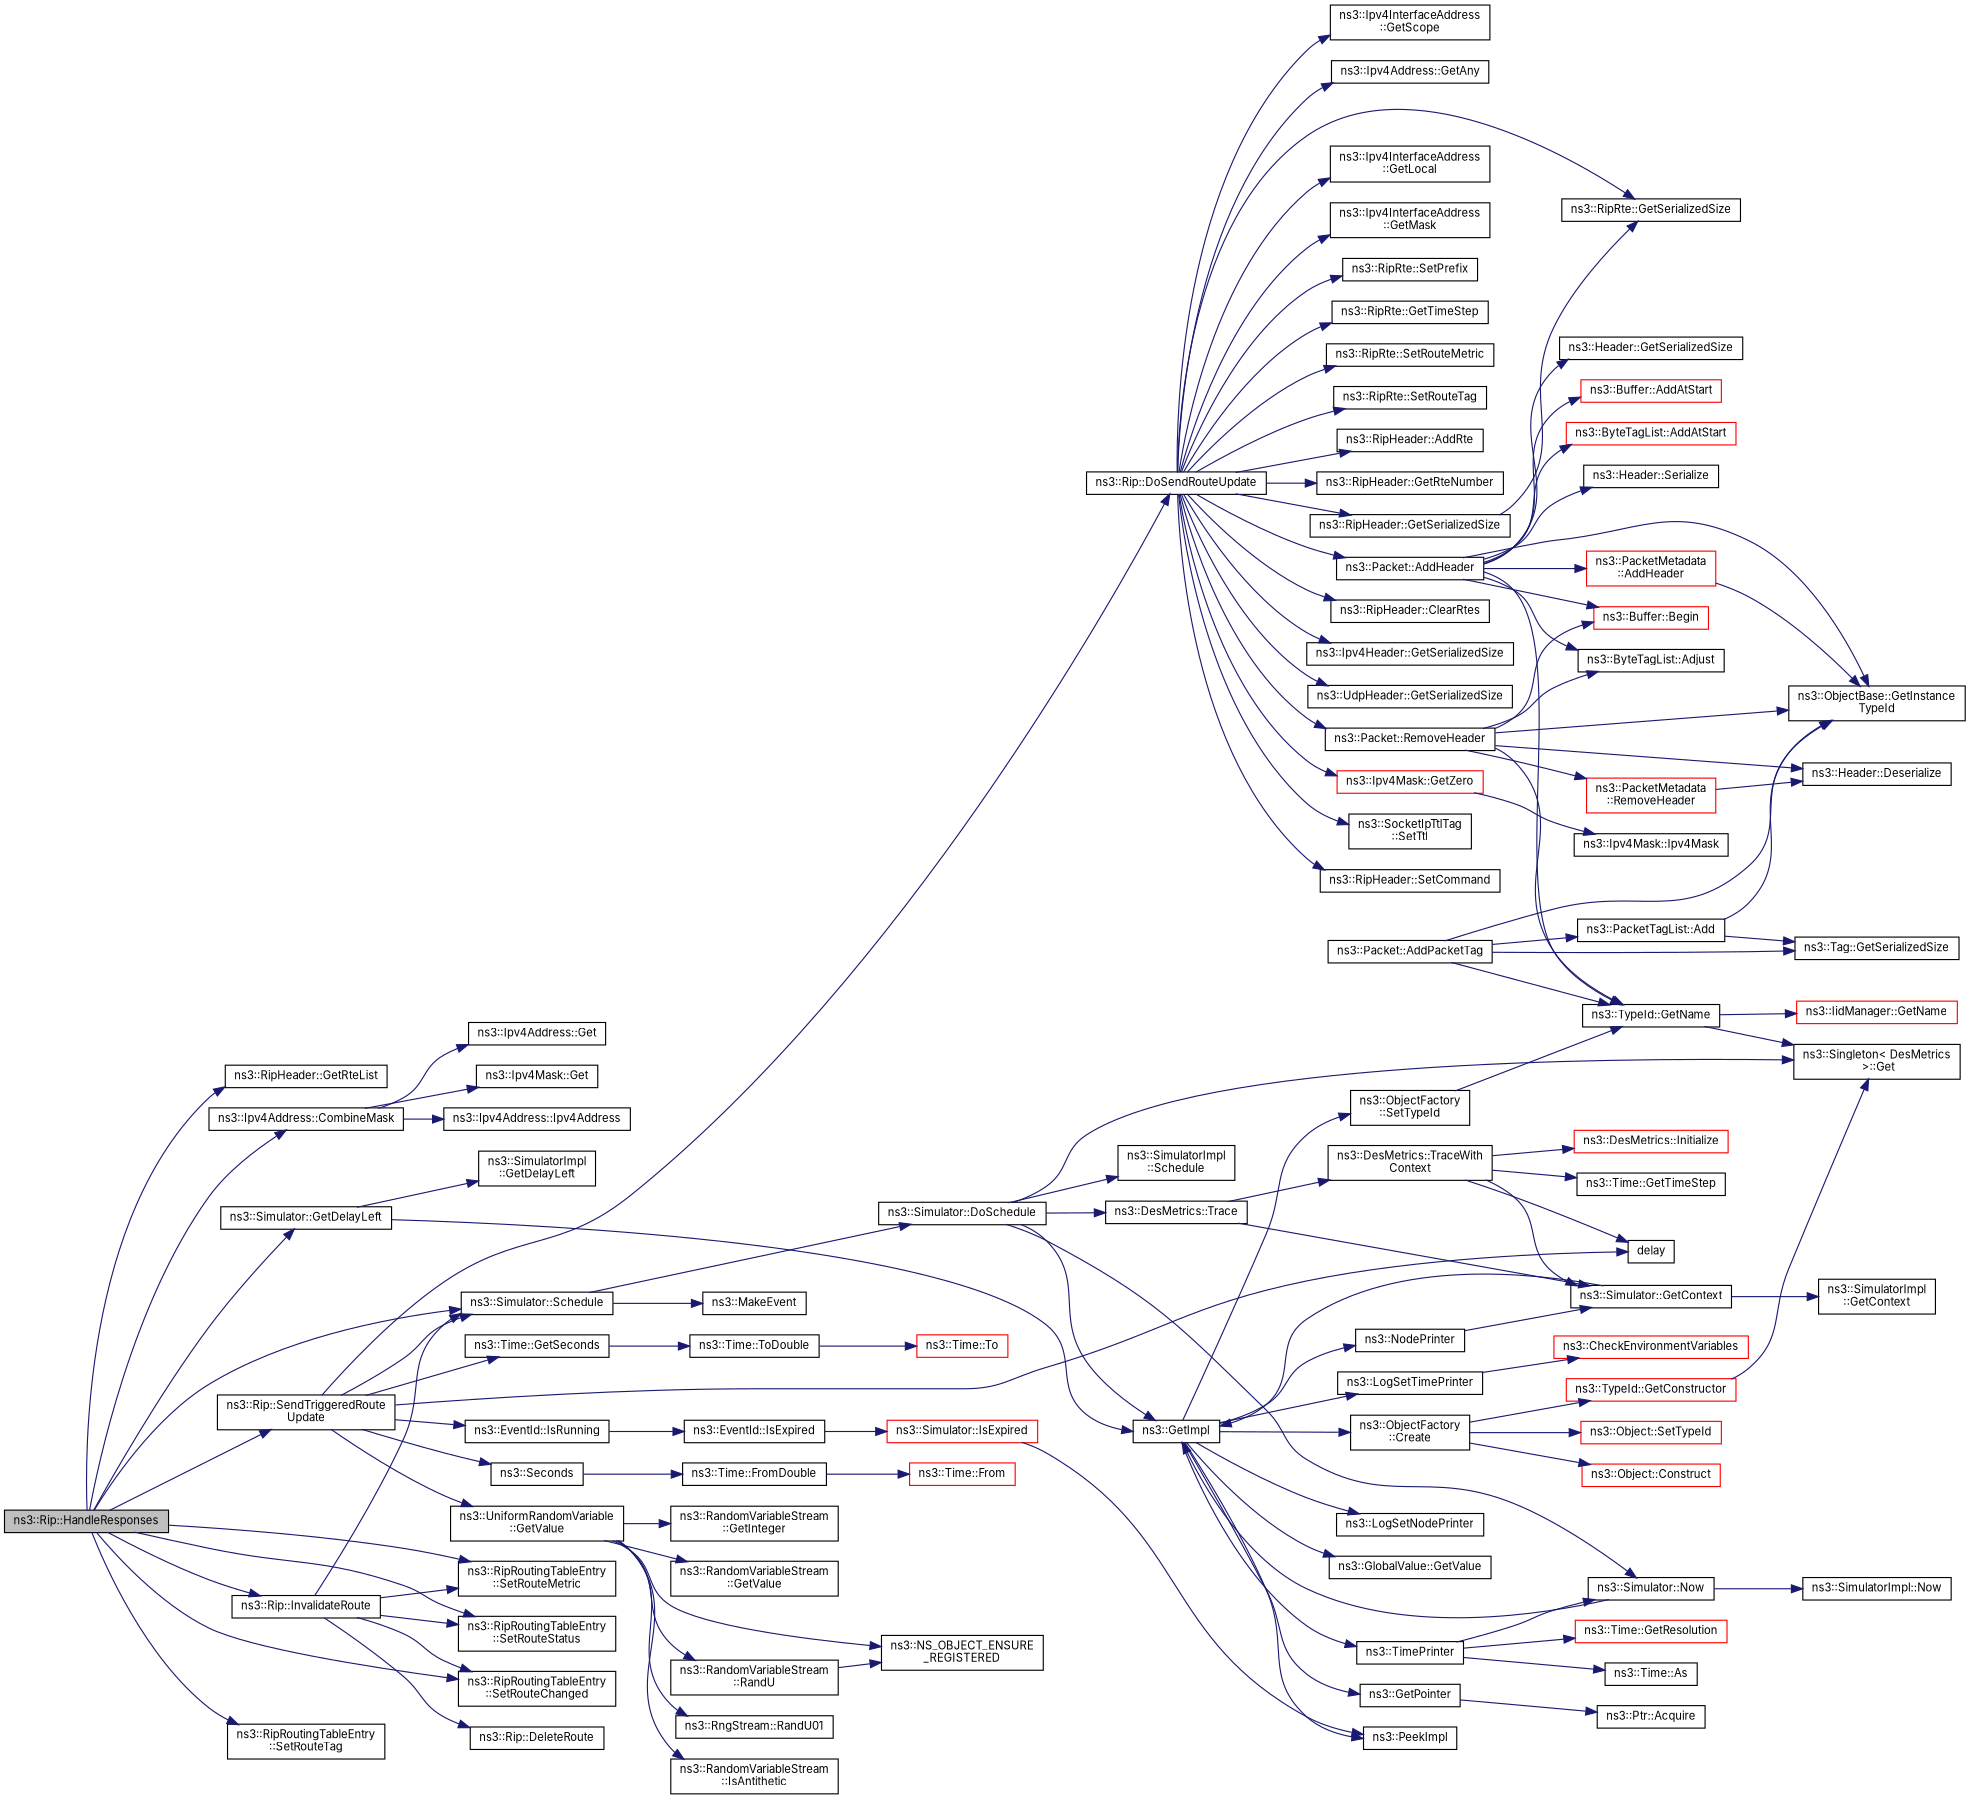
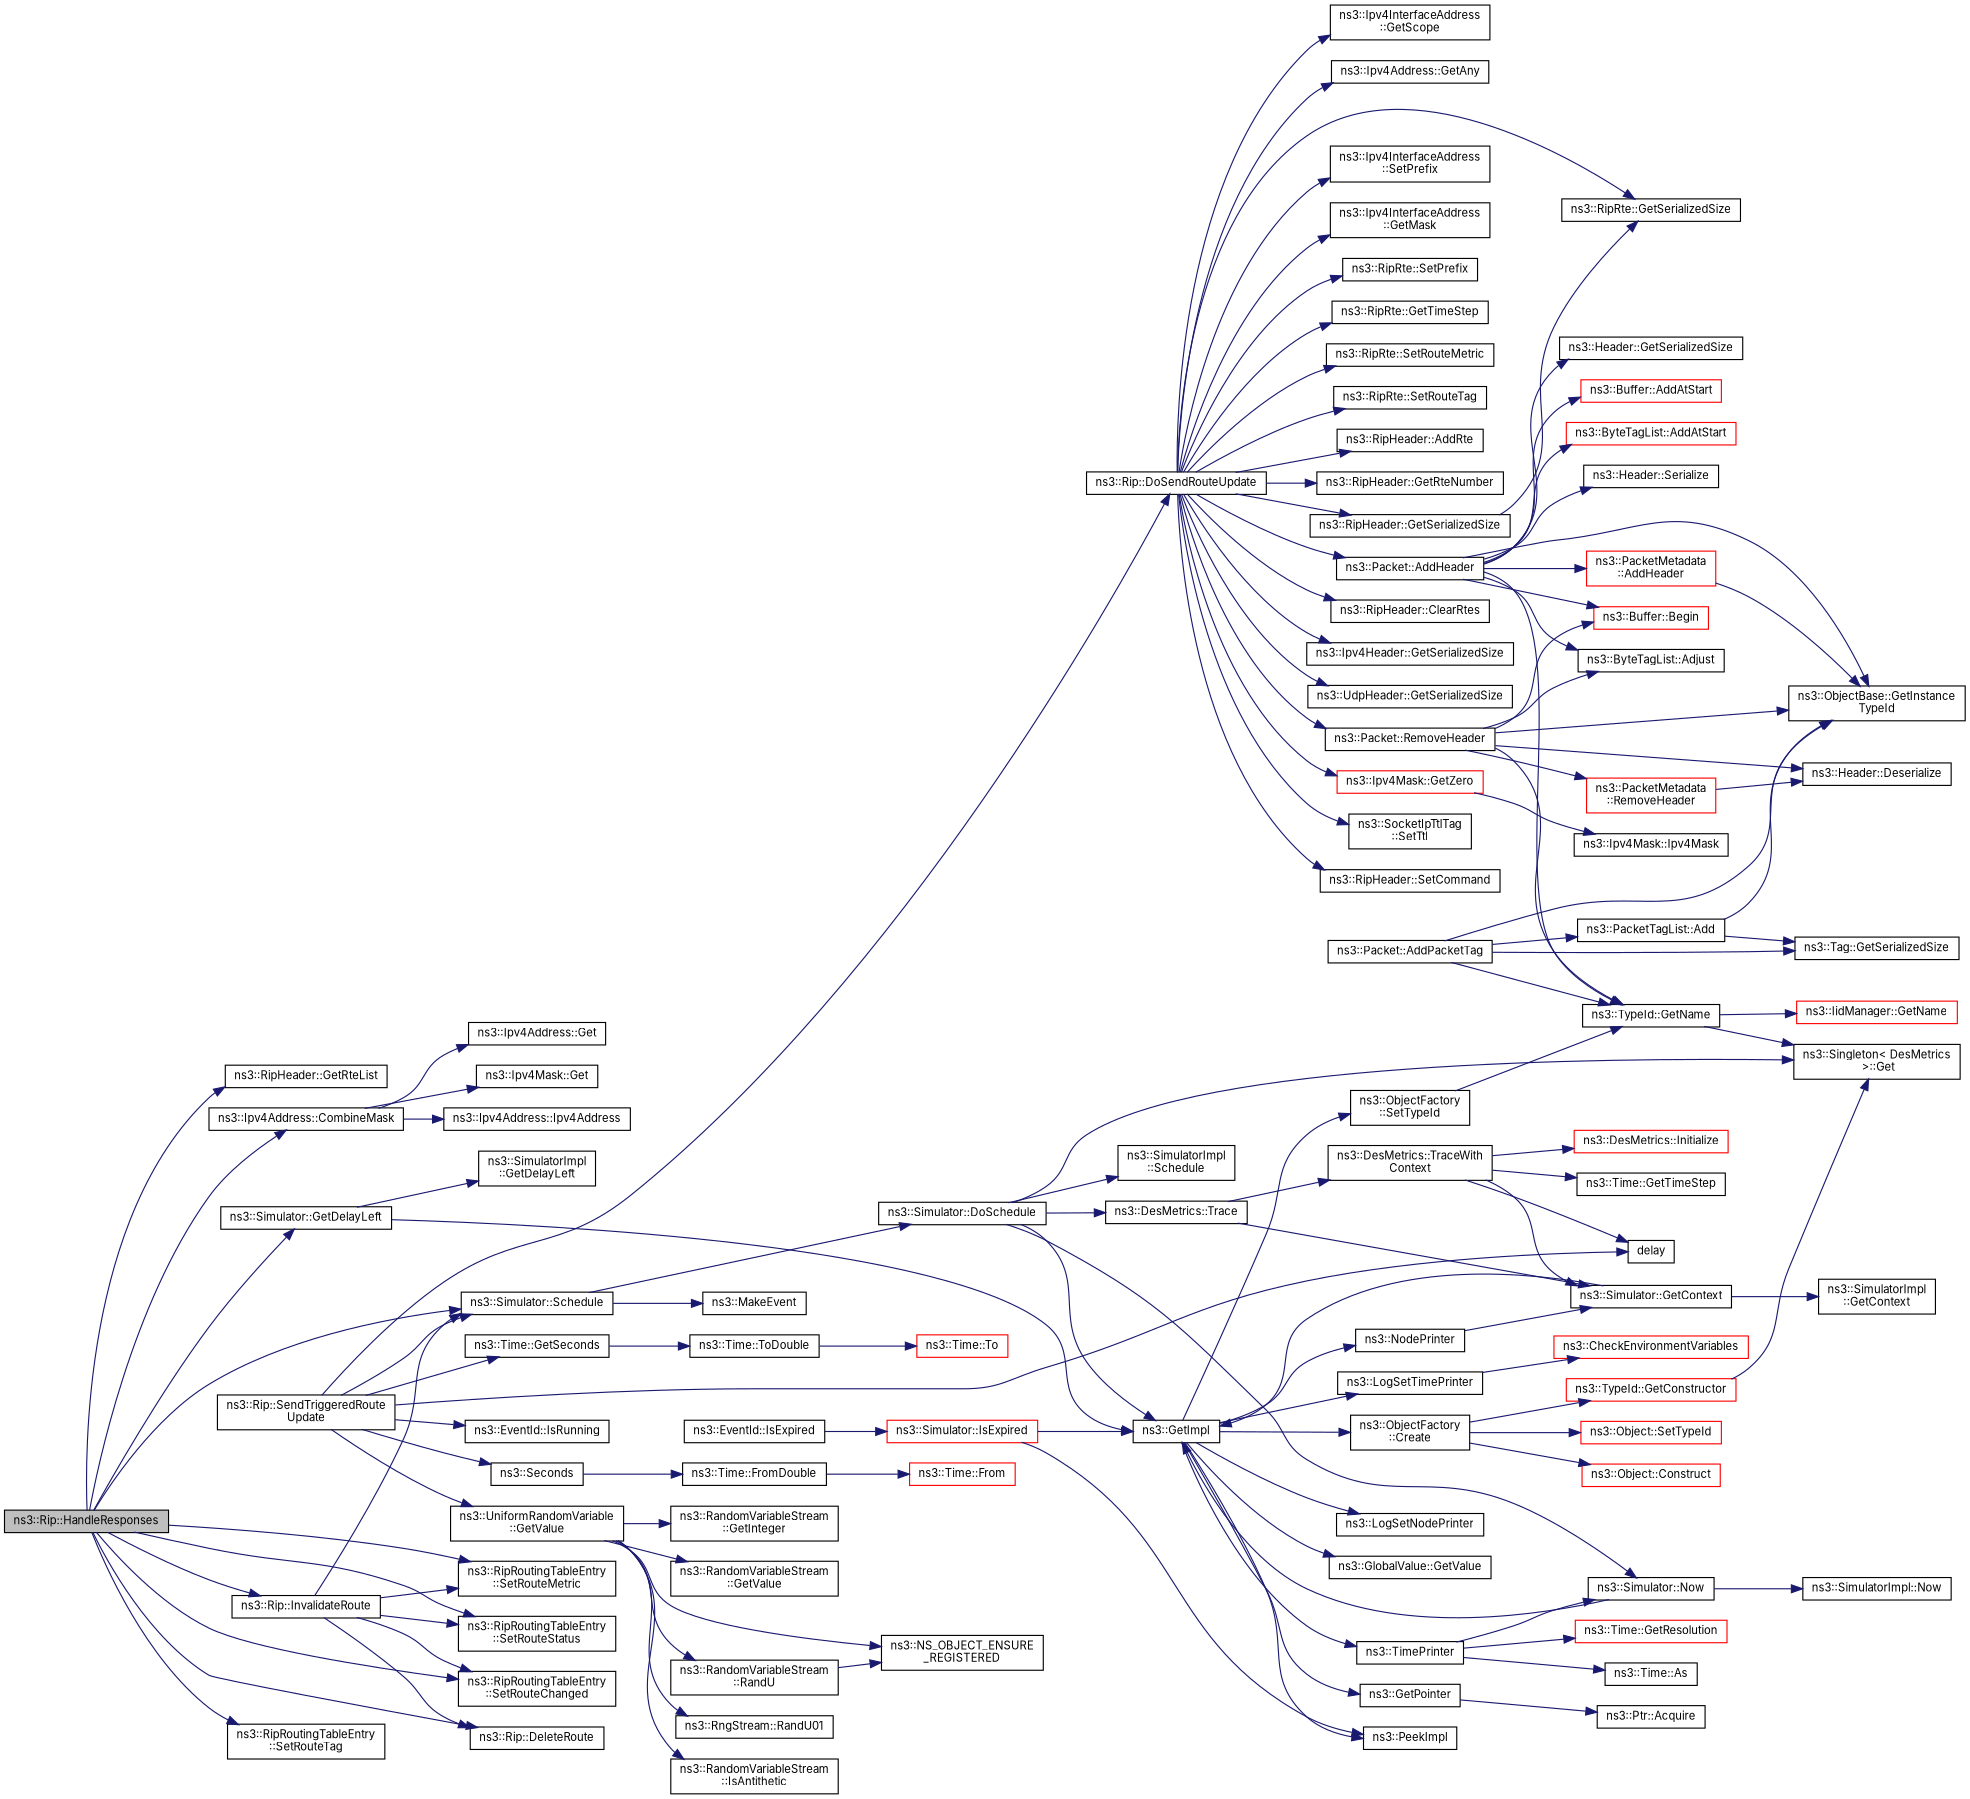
node "ns3::Ipv4InterfaceAddress ::GetLocal": label "ns3::Ipv4InterfaceAddress ::GetLocal" -> "ns3::Ipv4InterfaceAddress ::SetPrefix"
edge "ns3::EventId::IsRunning" -> "ns3::EventId::IsExpired": removed
edge "ns3::Simulator::IsExpired" -> "ns3::GetImpl": added
edge "ns3::Rip::HandleResponses" -> "ns3::Rip::SendTriggeredRoute Update": now "ns3::Rip::HandleResponses" -> "ns3::Rip::DeleteRoute"
